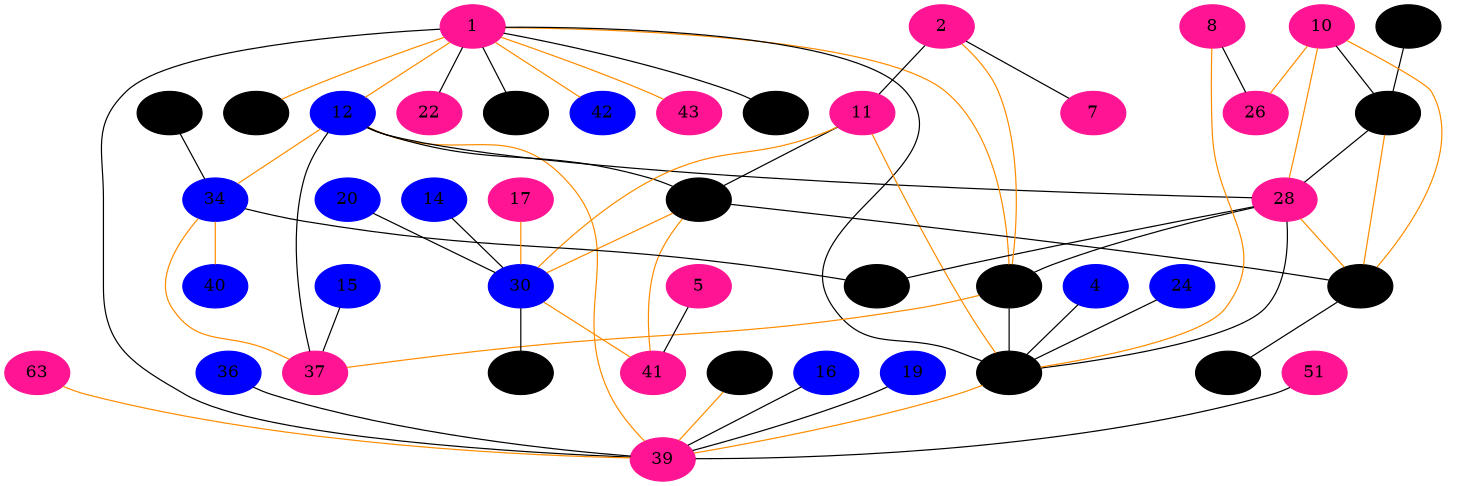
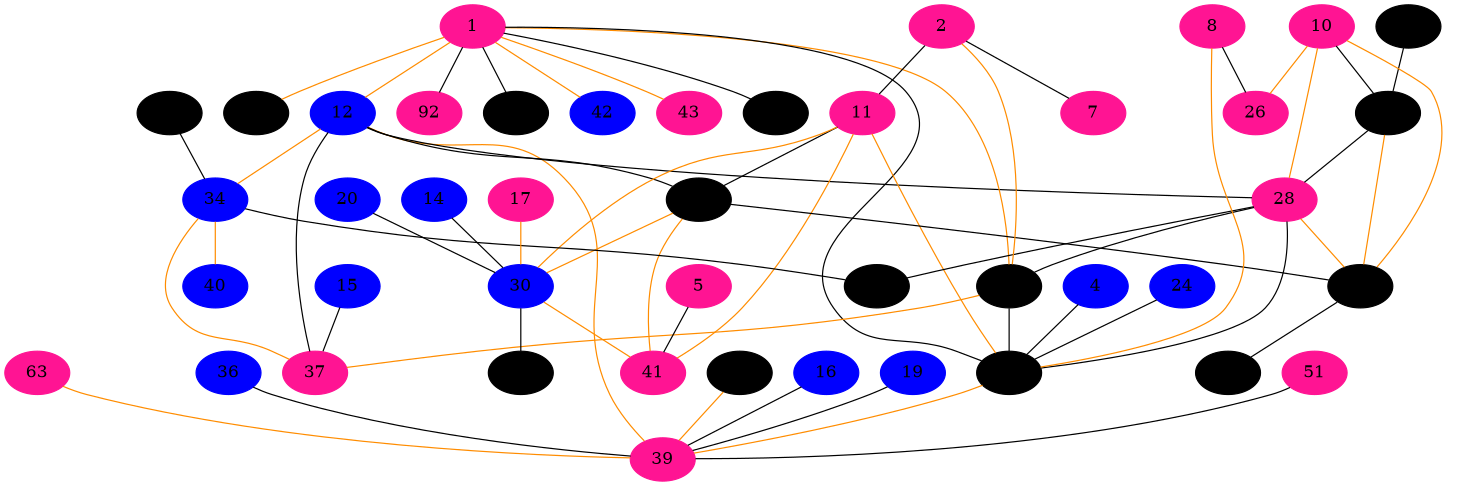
node "22": label "22" -> "92"
edge "11" -- "41": added
edge "1" -- "39": removed
